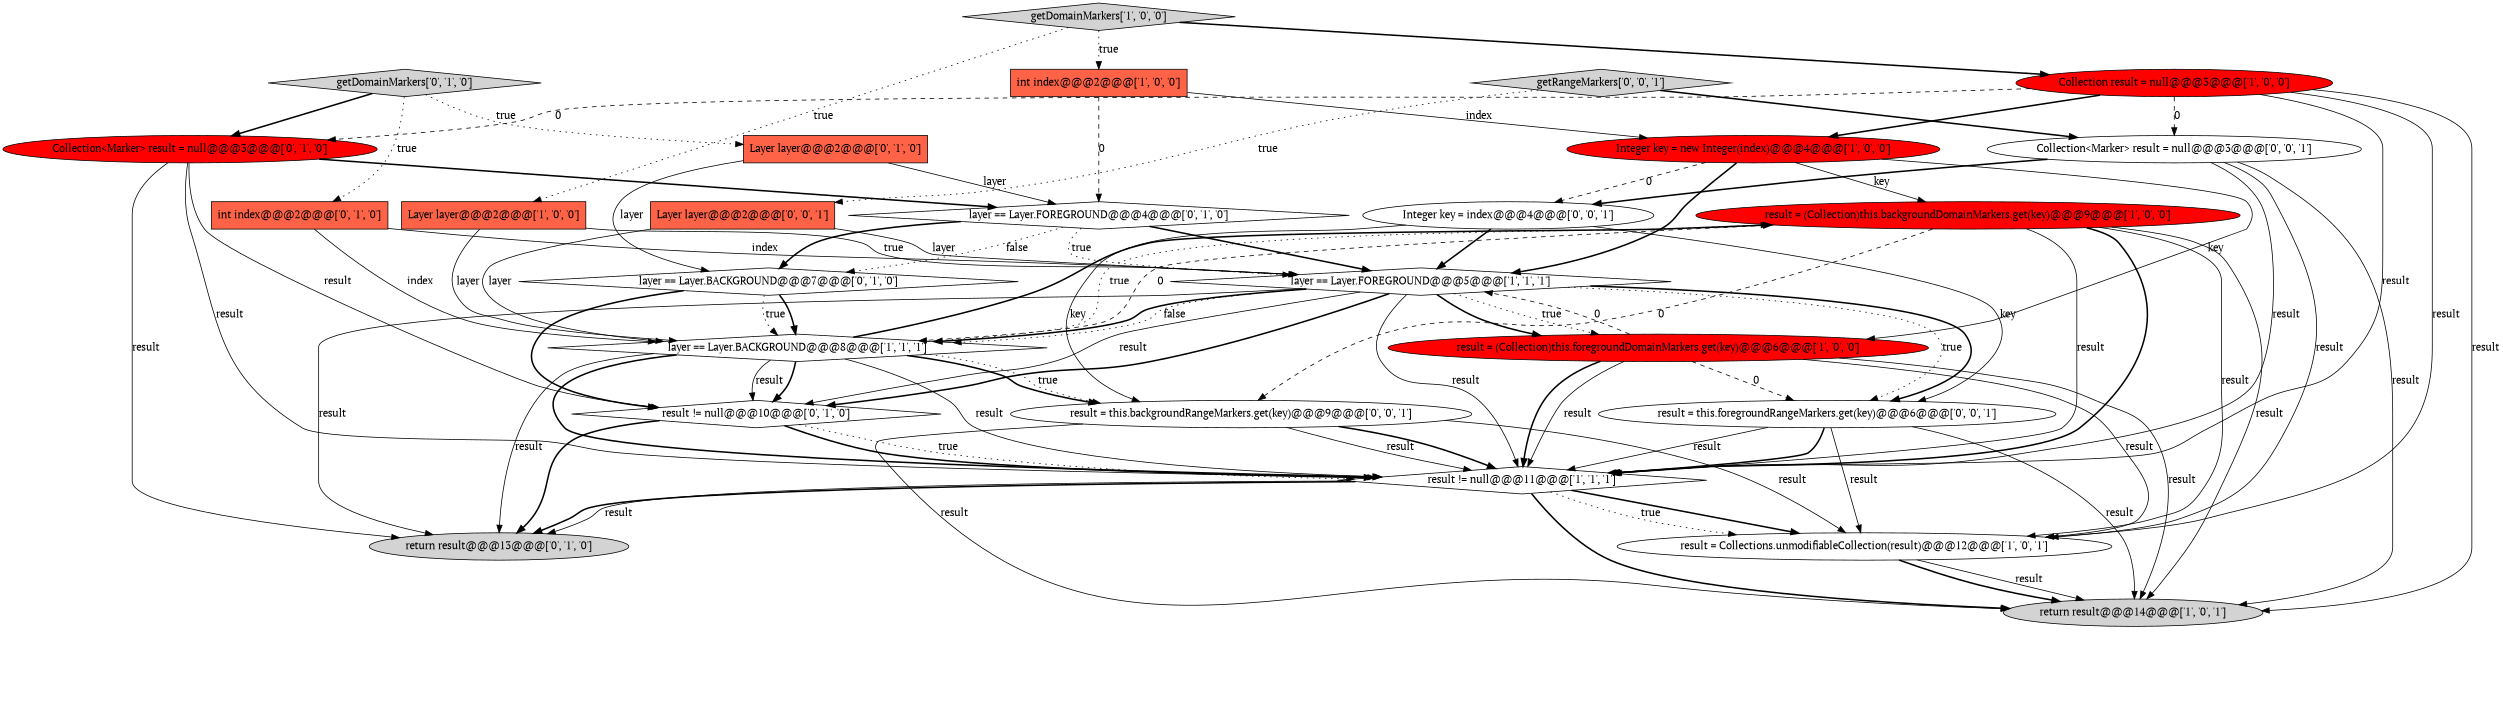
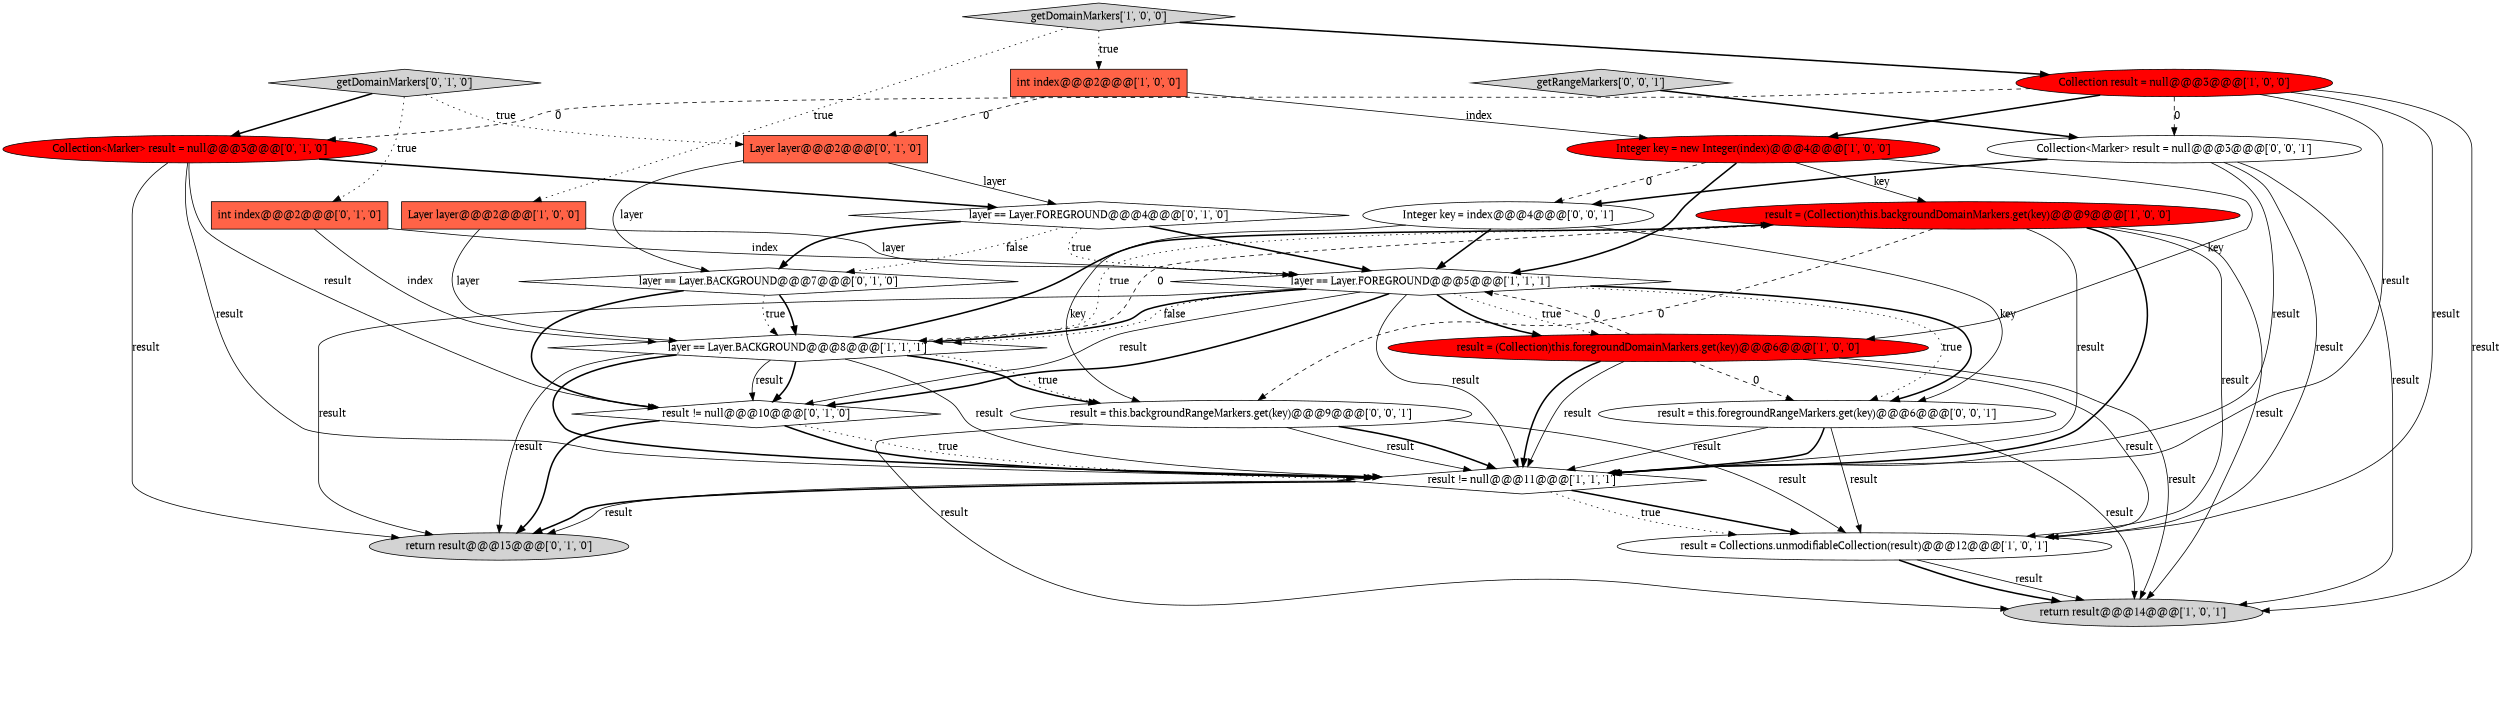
edge "int index@@@2@@@['1', '0', '0']" -> "layer == Layer.FOREGROUND@@@4@@@['0', '1', '0']": now "int index@@@2@@@['1', '0', '0']" -> "Layer layer@@@2@@@['0', '1', '0']"
node "Layer layer@@@2@@@['0', '0', '1']": removed
edge "Layer layer@@@2@@@['1', '0', '0']" -> "layer == Layer.FOREGROUND@@@5@@@['1', '1', '1']": label "true" -> "layer"
edge "result != null@@@11@@@['1', '1', '1']" -> "return result@@@14@@@['1', '0', '1']": removed
